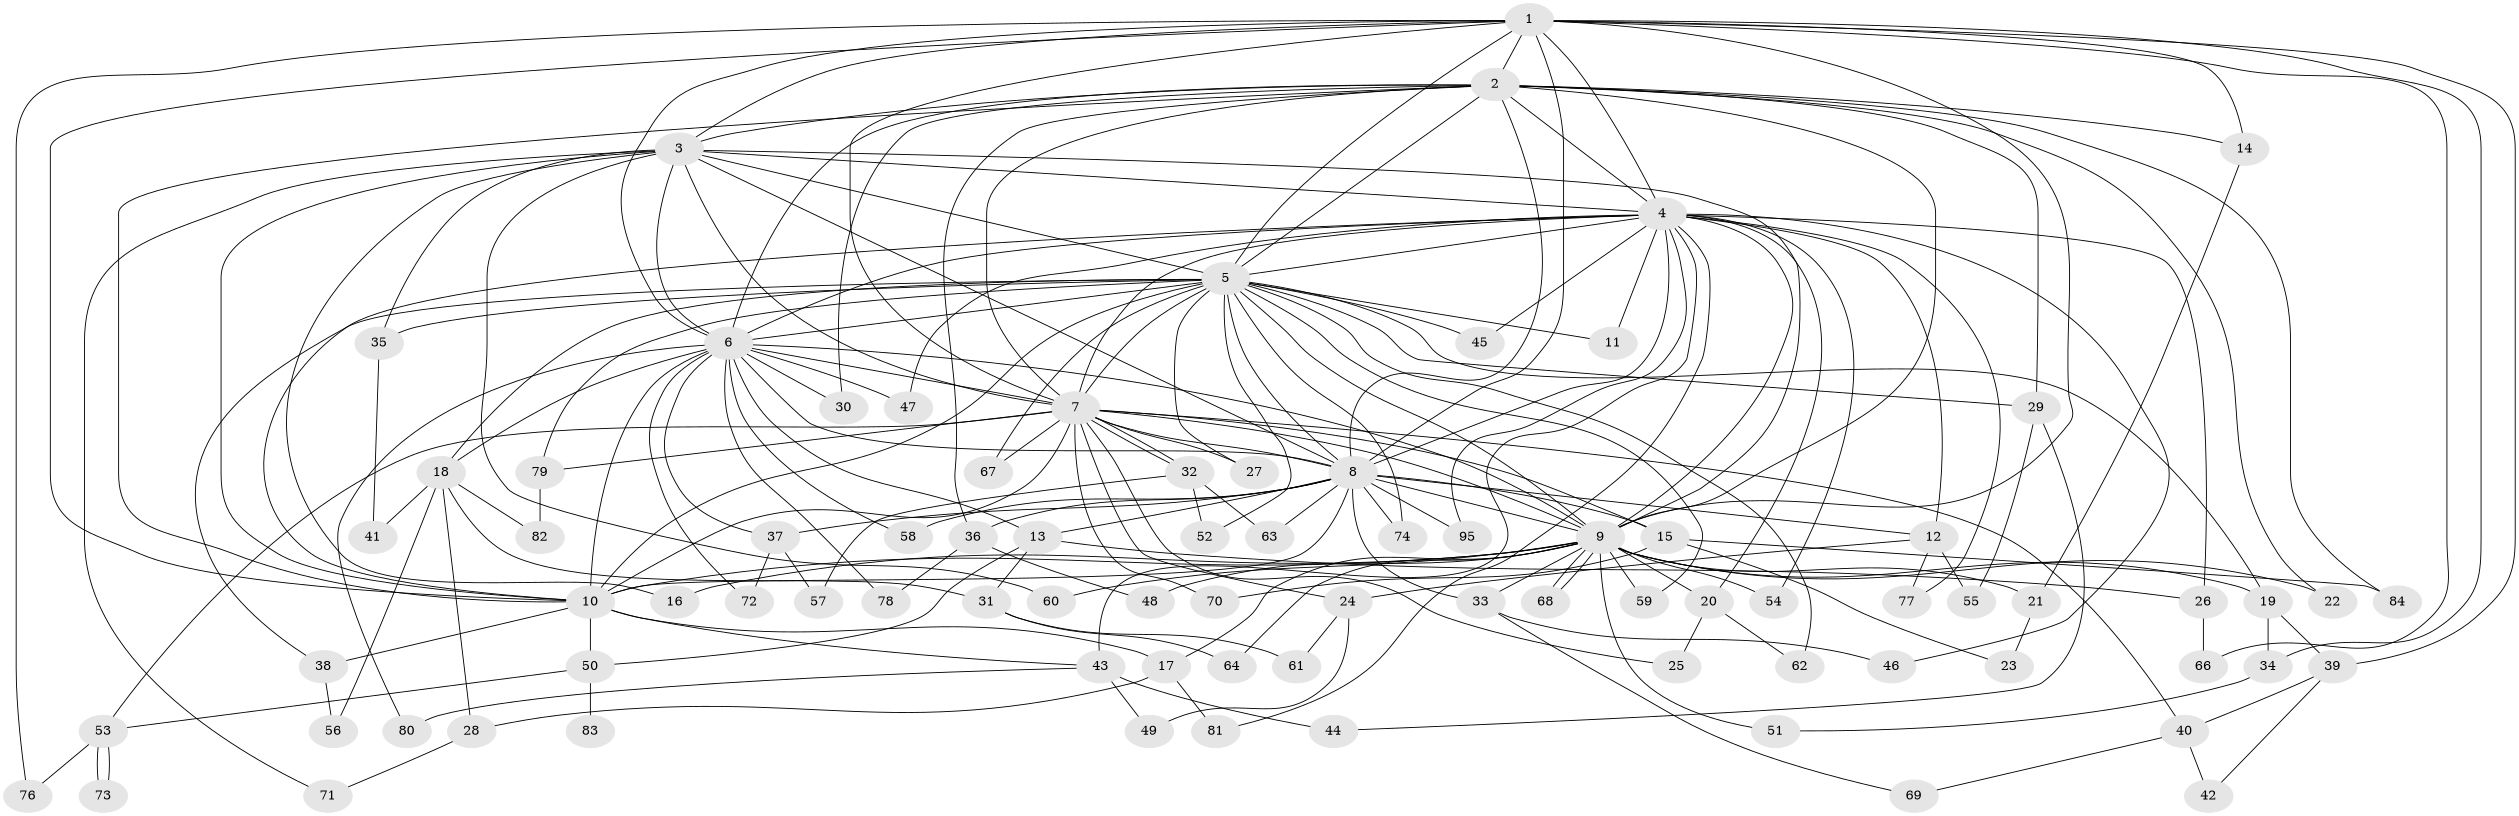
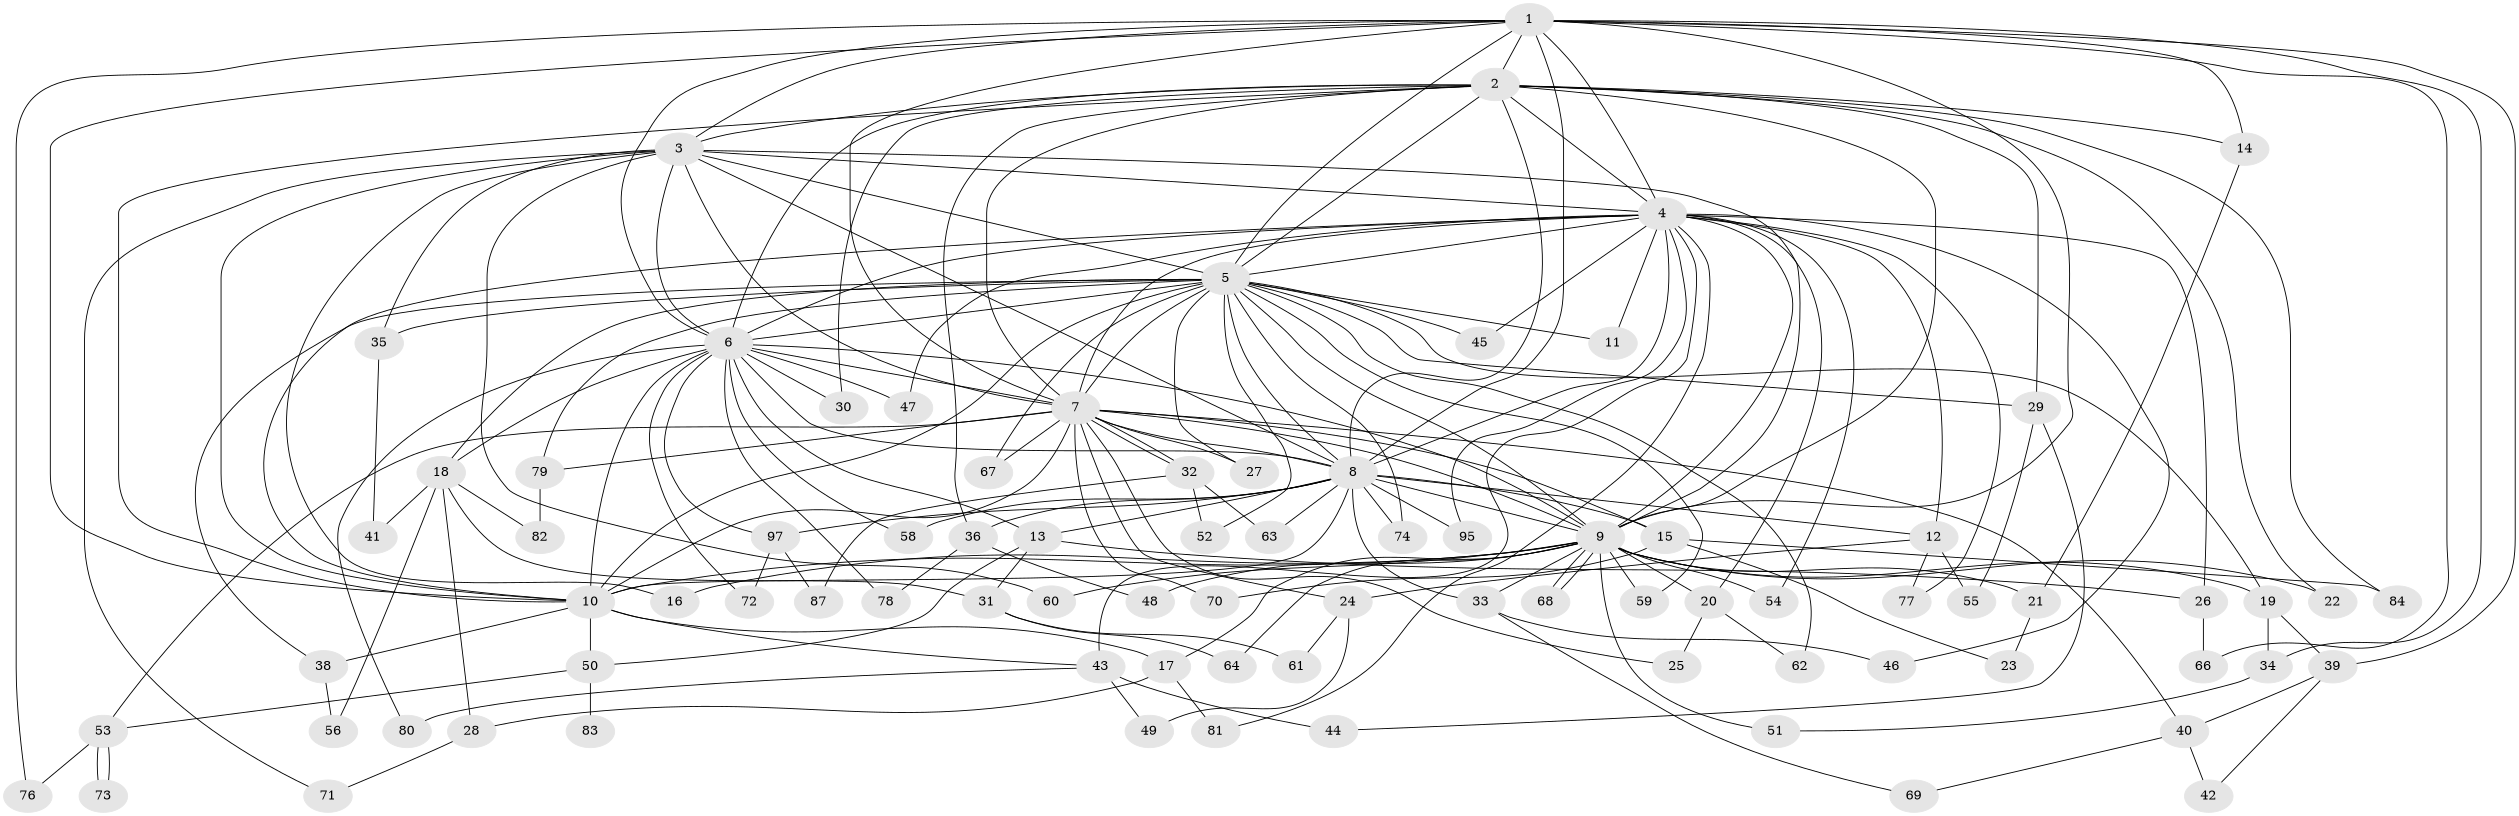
node "37": label "37" -> "97"
node "57": label "57" -> "87"
